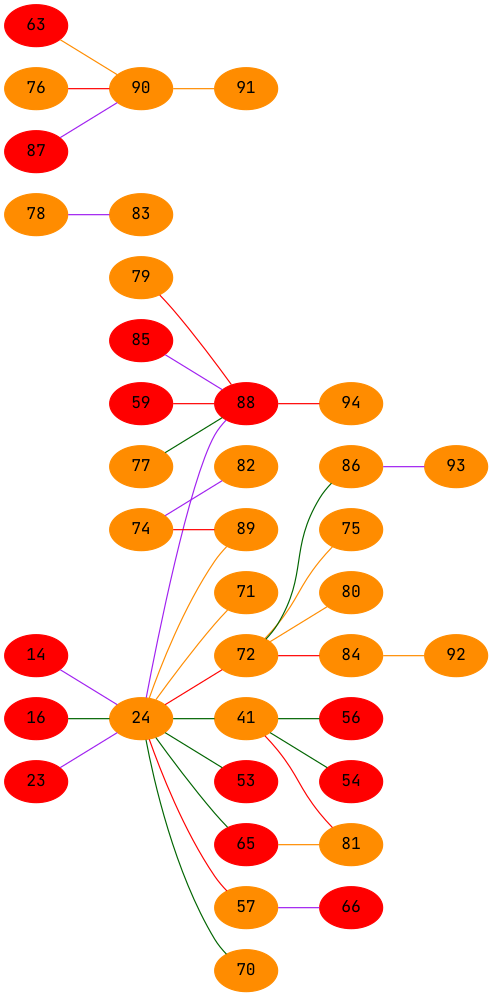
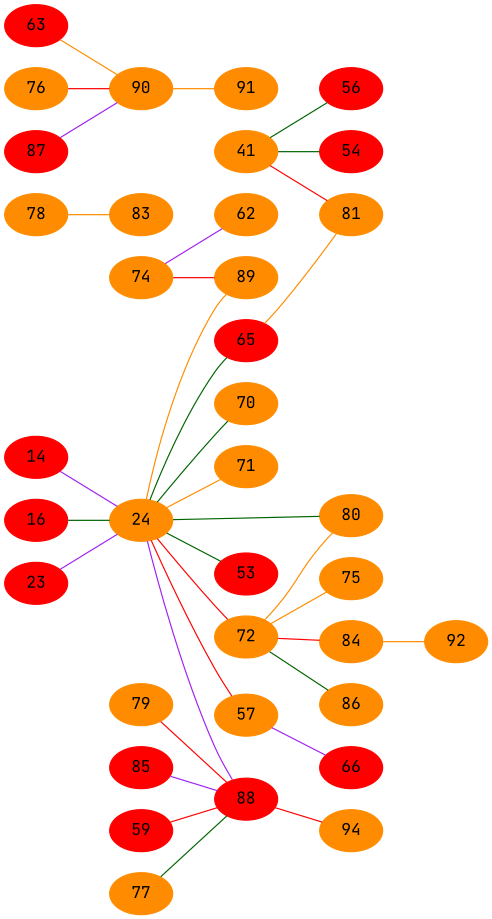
edge "78" -- "83": color purple -> darkorange
node "82": label "82" -> "62"
node "93": removed
edge "24" -- "41": now "24" -- "80"
